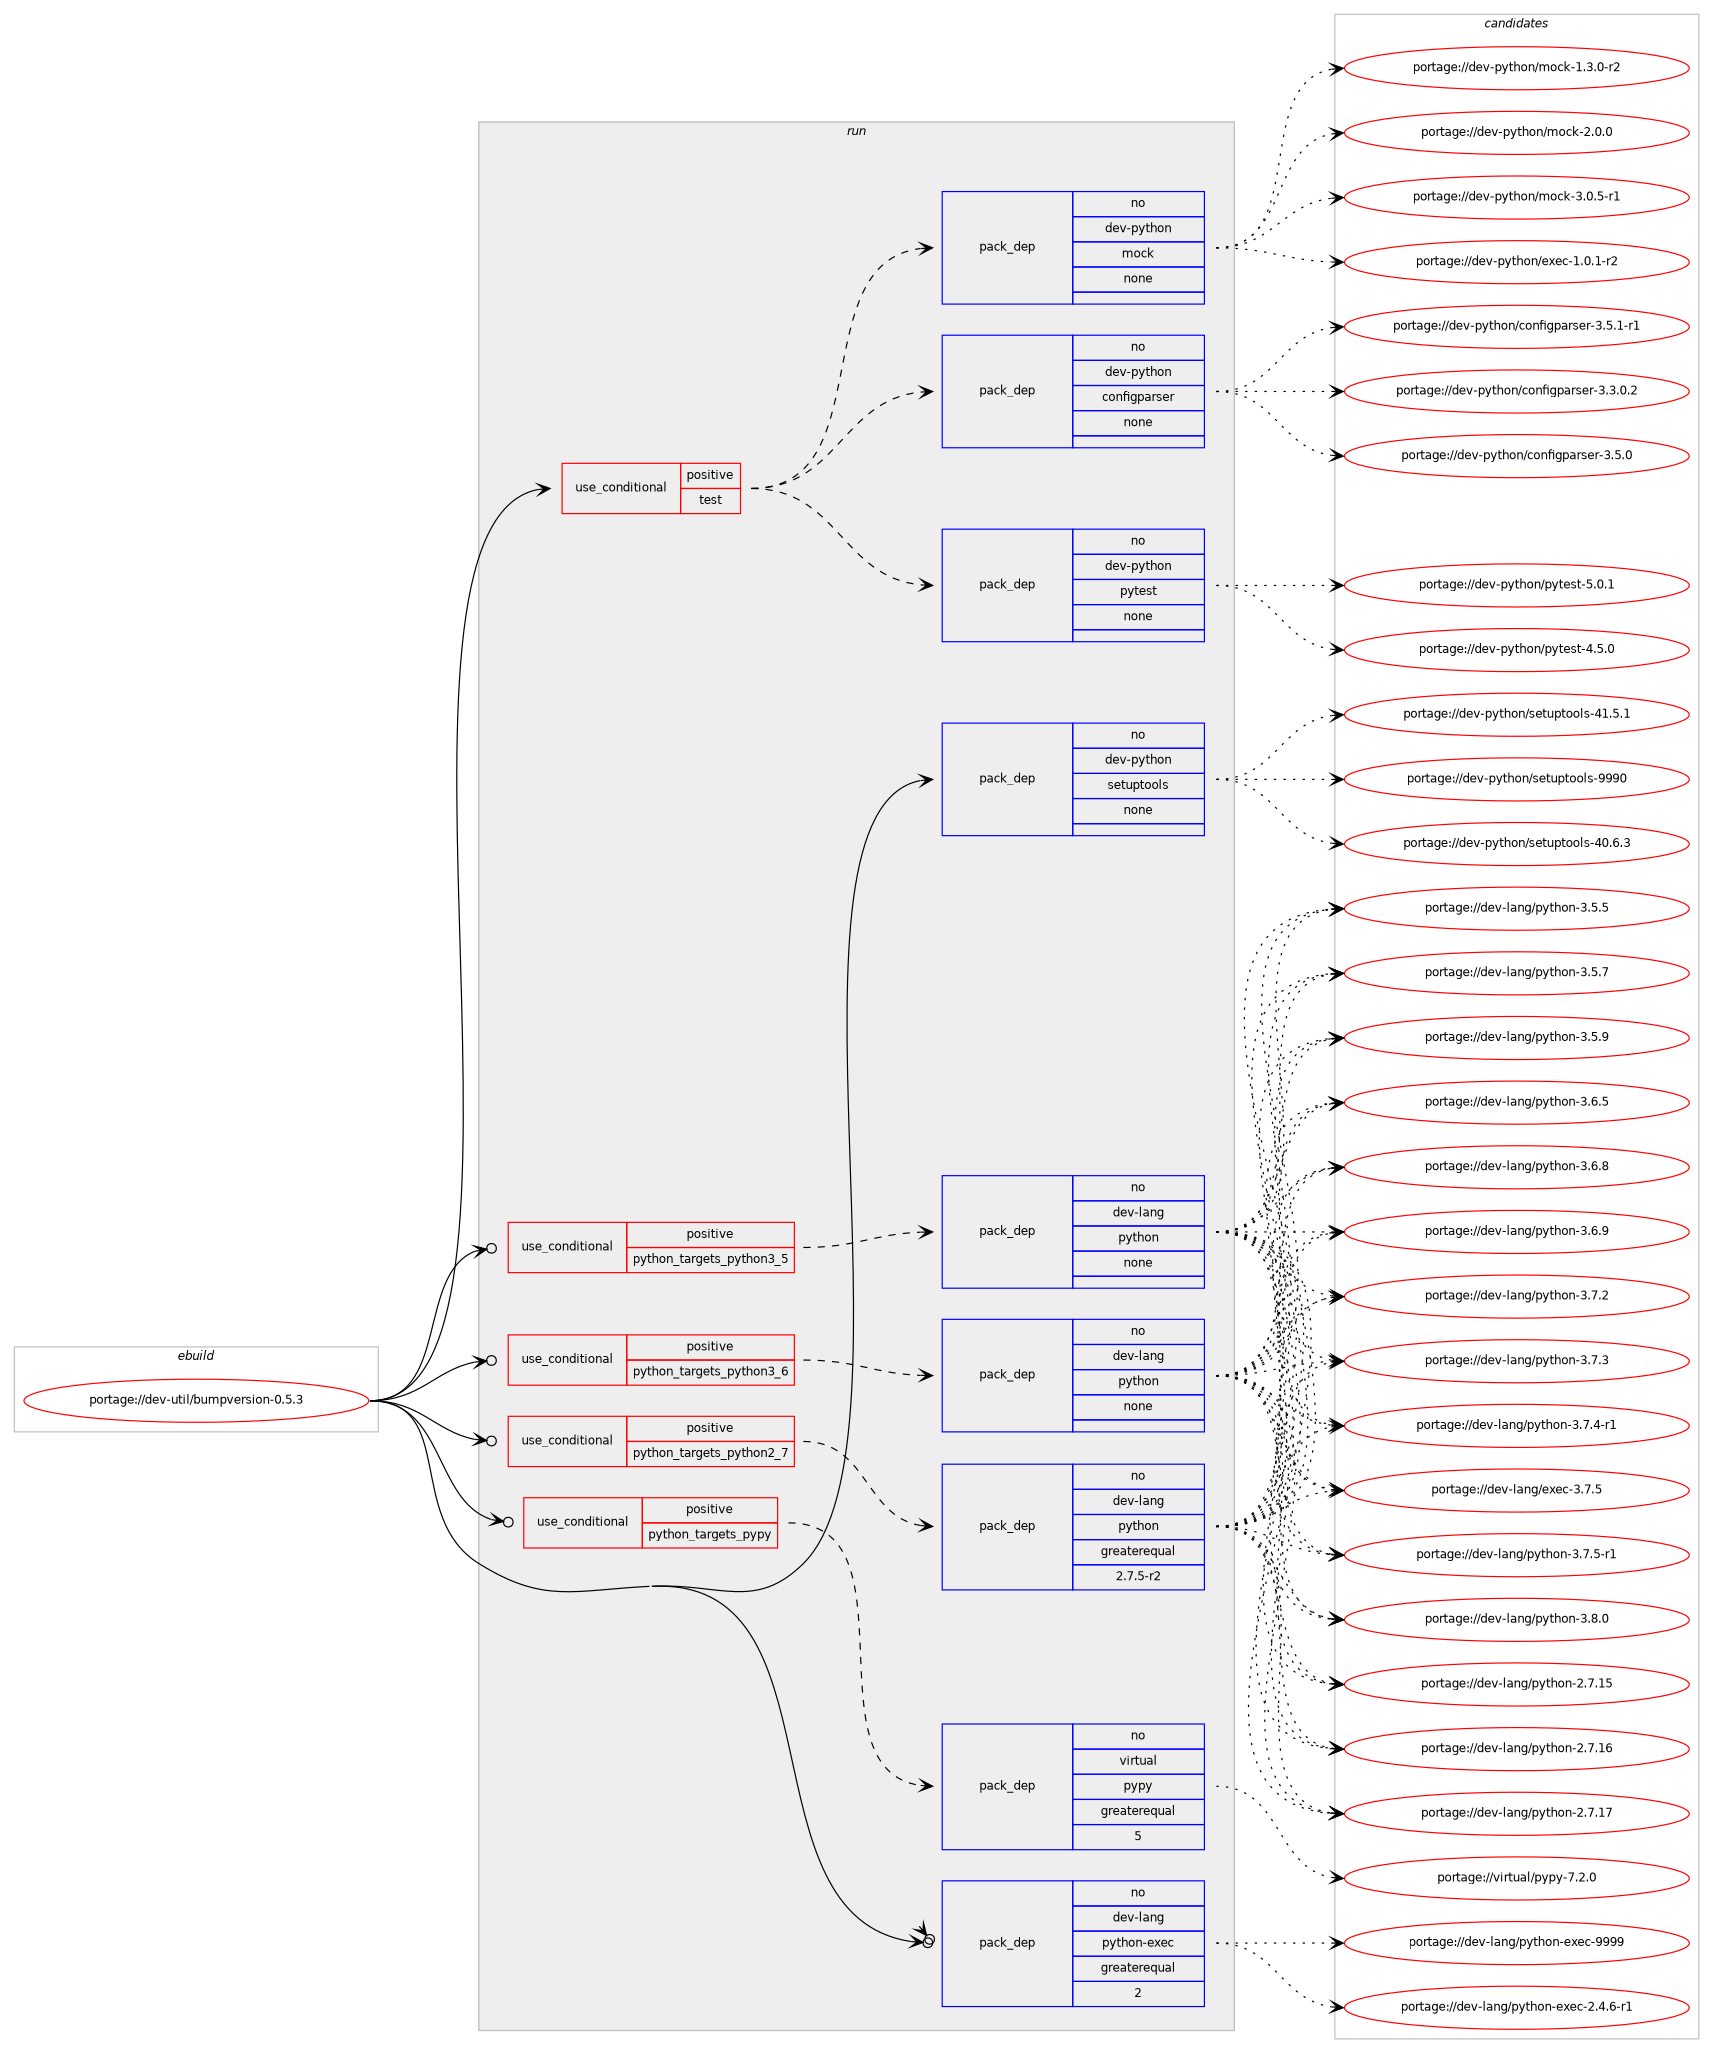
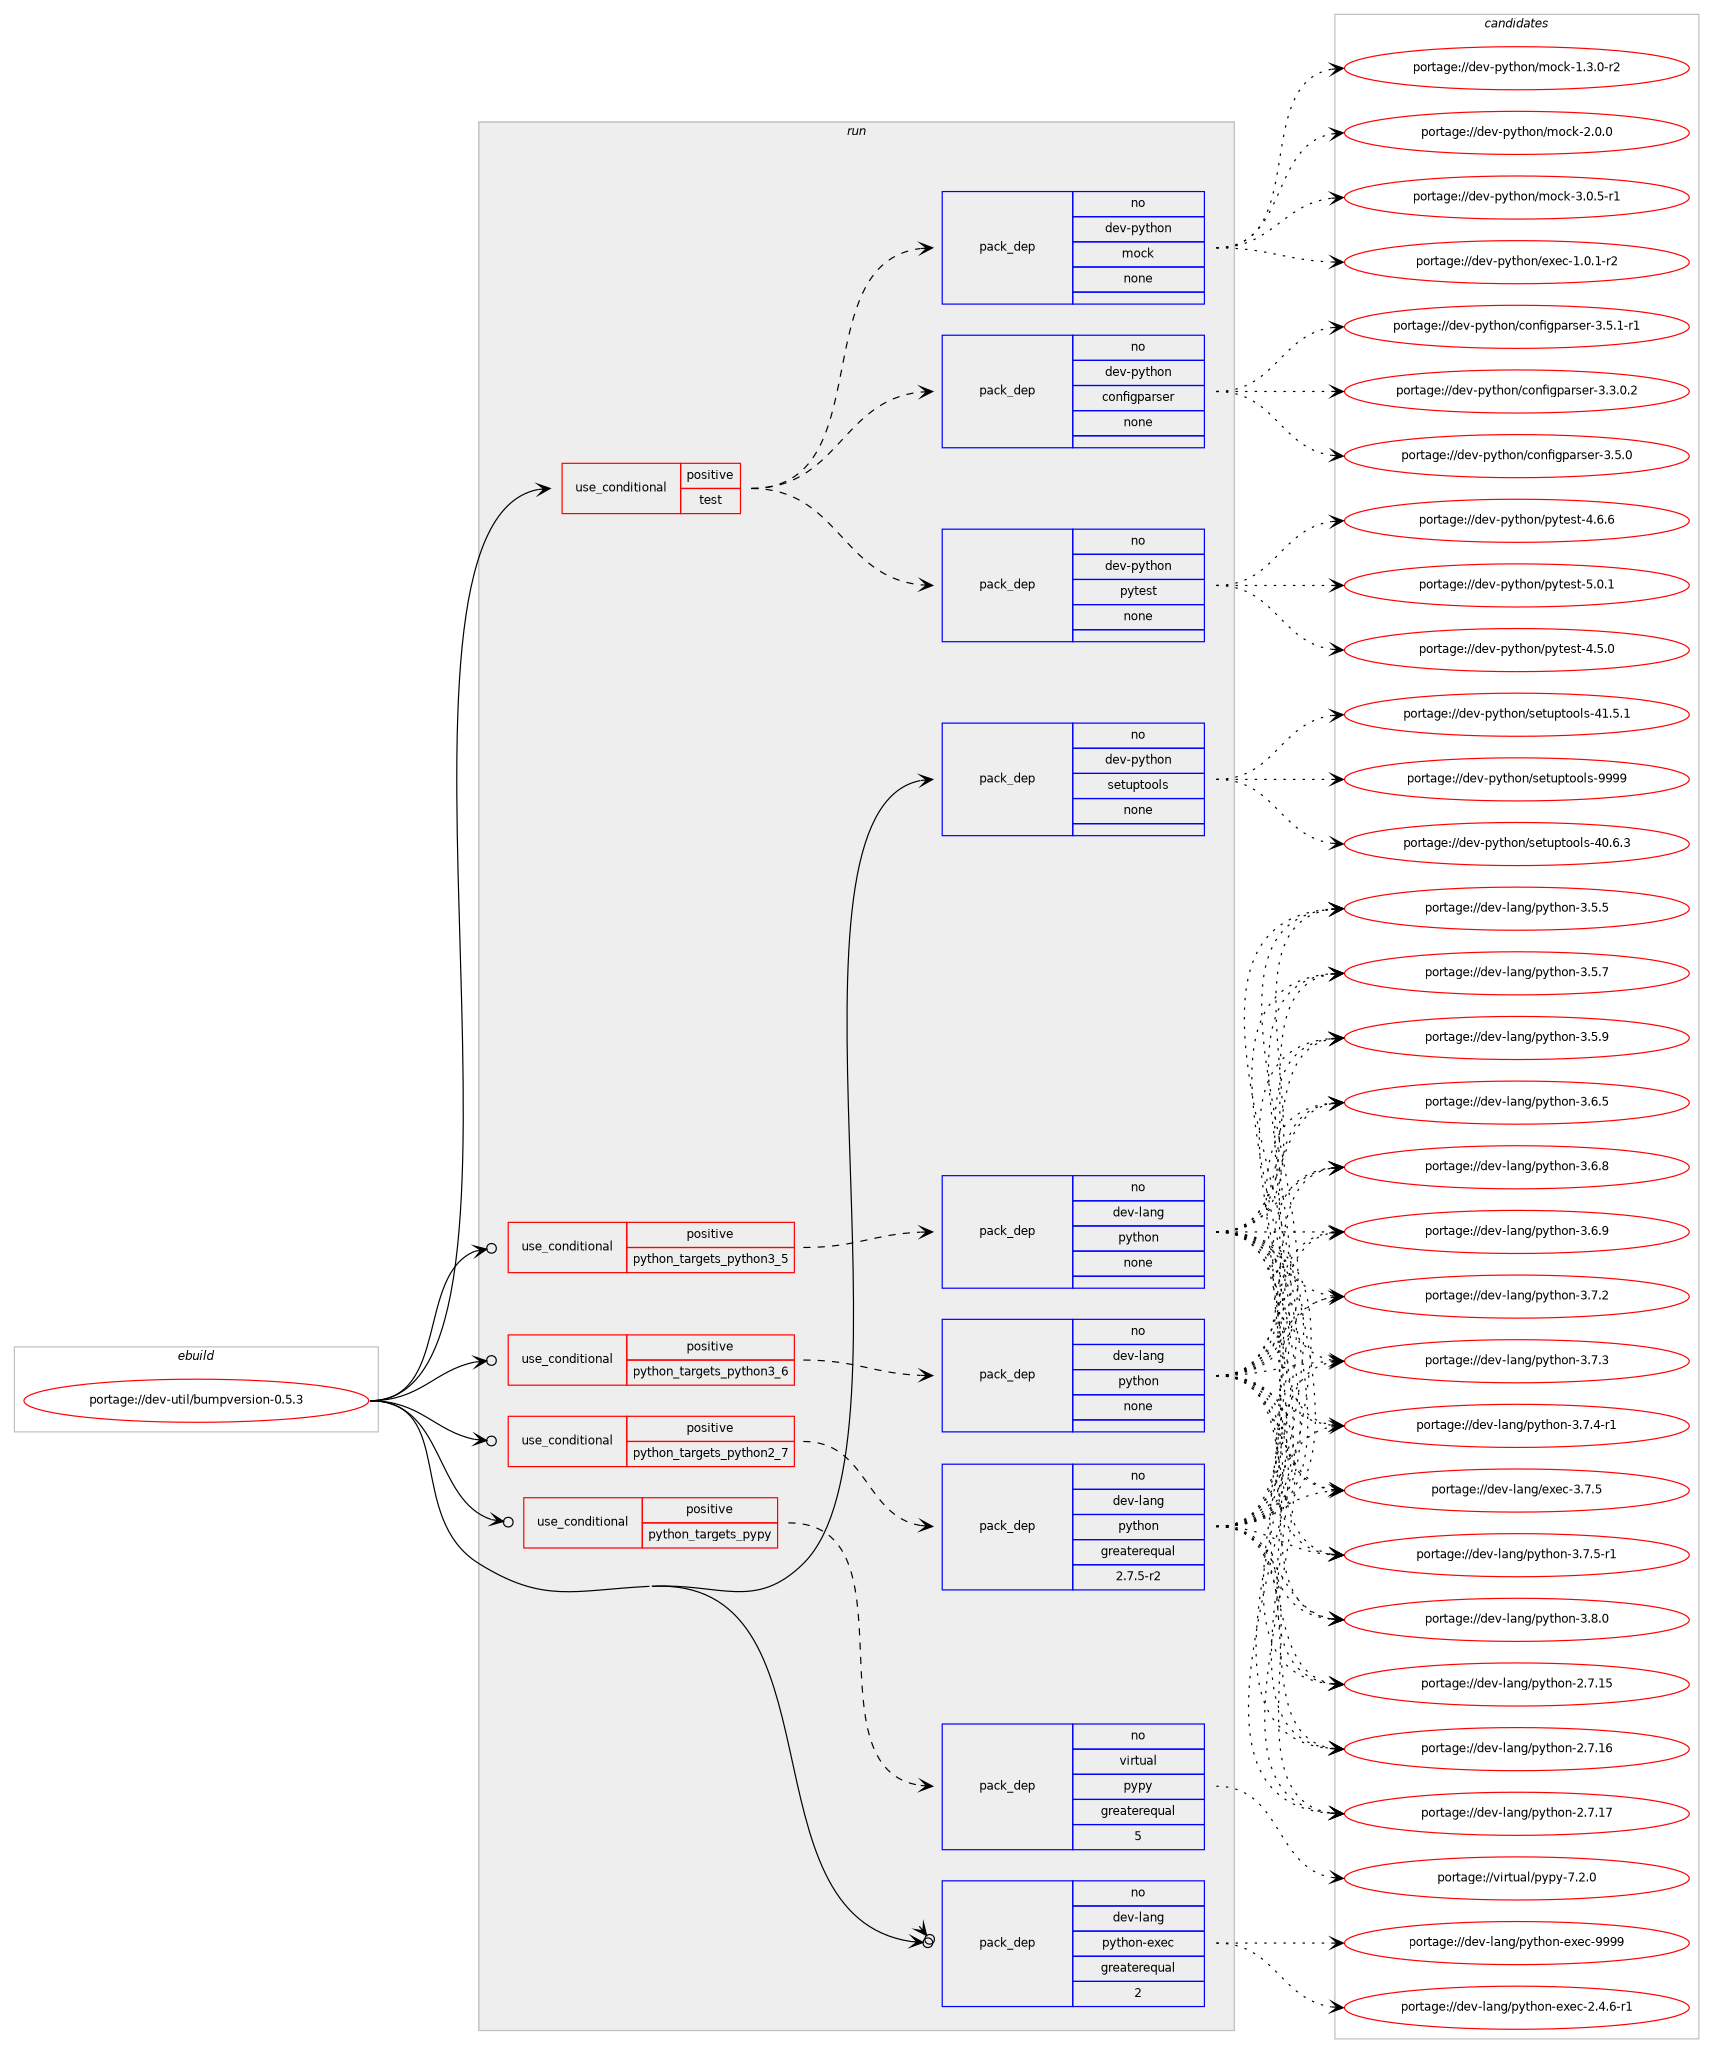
node "portage://dev-python/pytest-4.6.6": added
node "portage://dev-python/setuptools-9990": label "portage://dev-python/setuptools-9990" -> "portage://dev-python/setuptools-9999"
